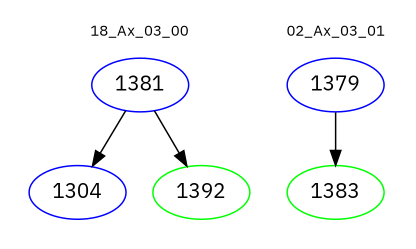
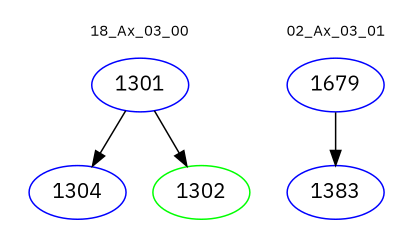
node "1381": label "1381" -> "1301"
node "1379": label "1379" -> "1679"
node "1392": label "1392" -> "1302"
node "1383": color green -> blue
